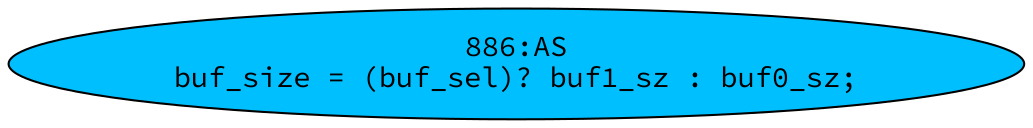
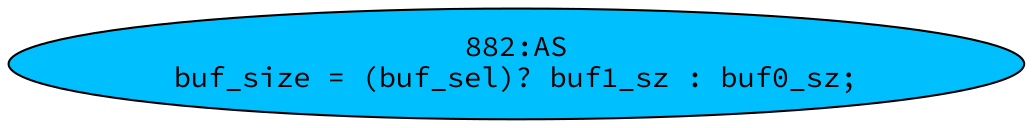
node "886:AS buf_size = (buf_sel)? buf1_sz : buf0_sz;": label "886:AS buf_size = (buf_sel)? buf1_sz : buf0_sz;" -> "882:AS buf_size = (buf_sel)? buf1_sz : buf0_sz;"
